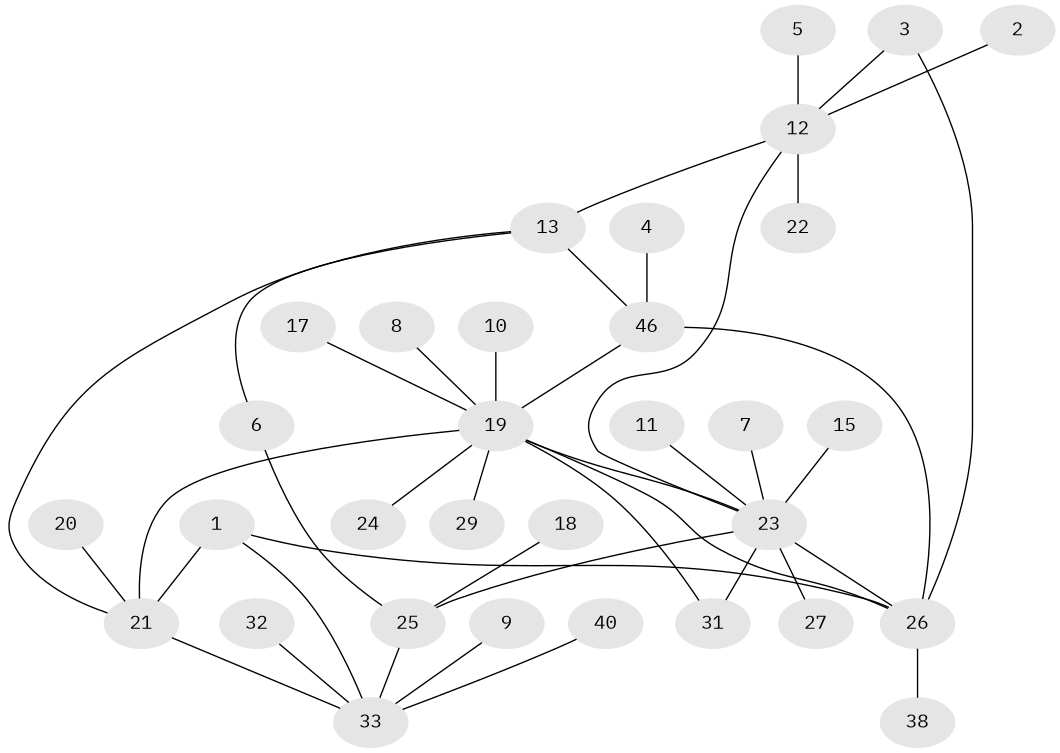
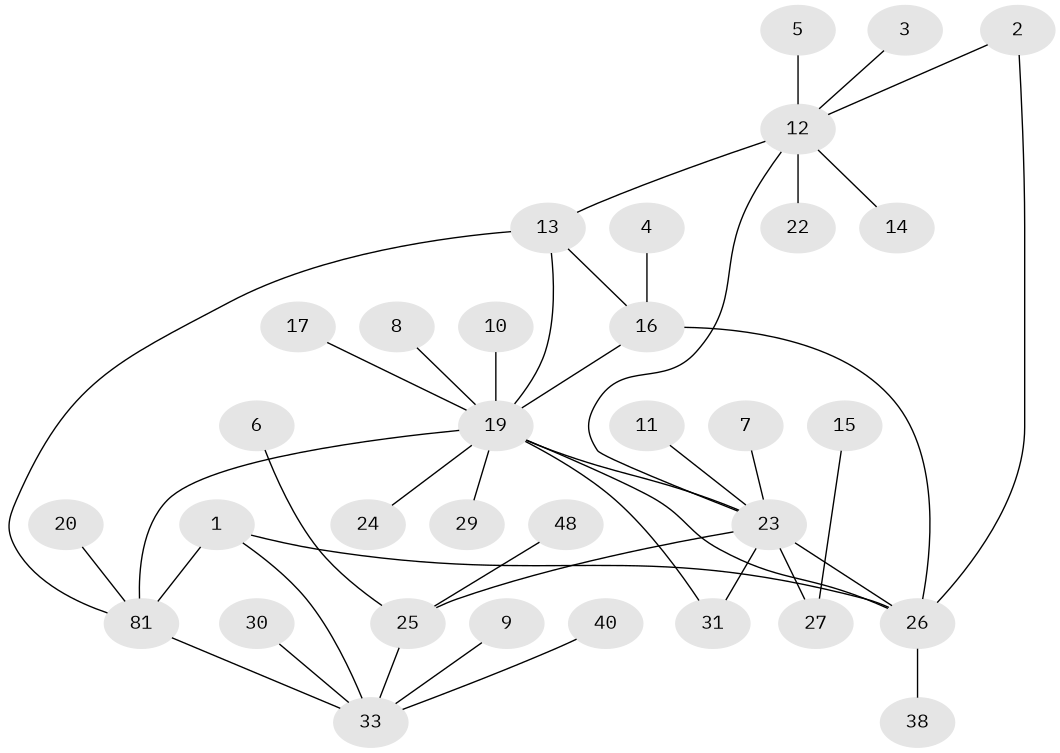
node "14": added
edge "13" -- "6": now "13" -- "19"
edge "3" -- "26": now "2" -- "26"
node "46": label "46" -> "16"
edge "15" -- "23": now "15" -- "27"
node "18": label "18" -> "48"
node "21": label "21" -> "81"
node "32": label "32" -> "30"
